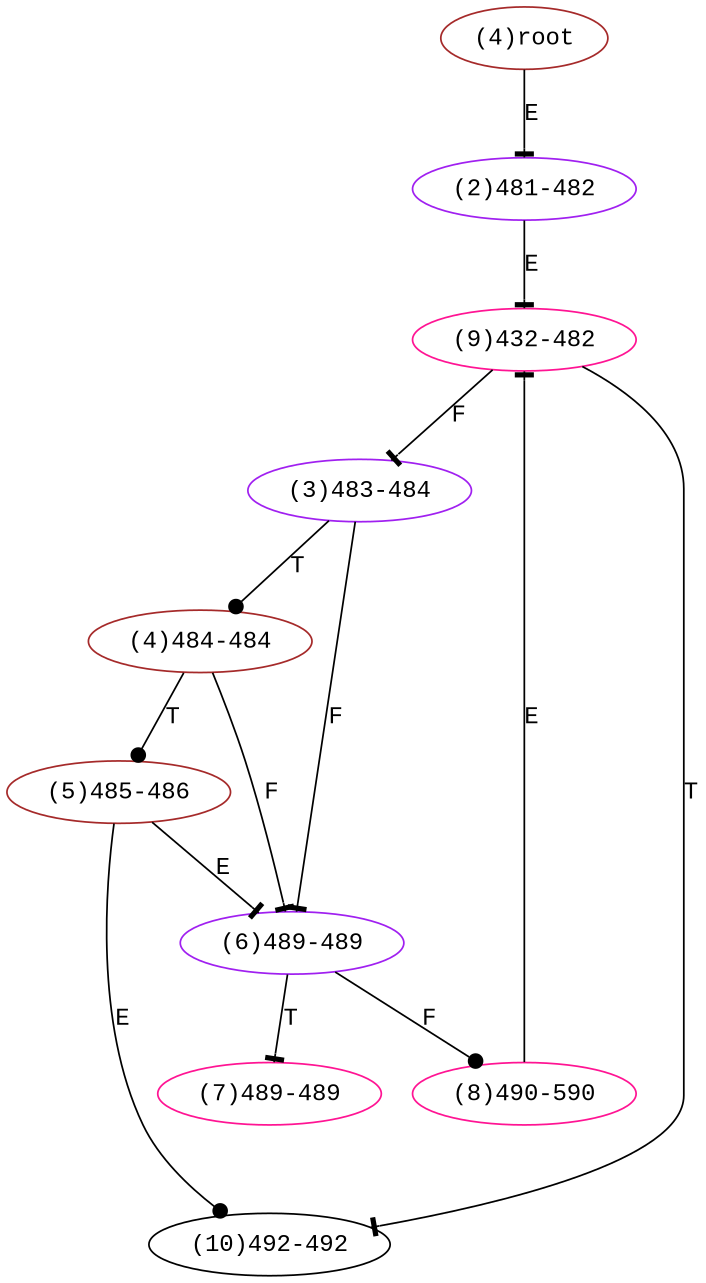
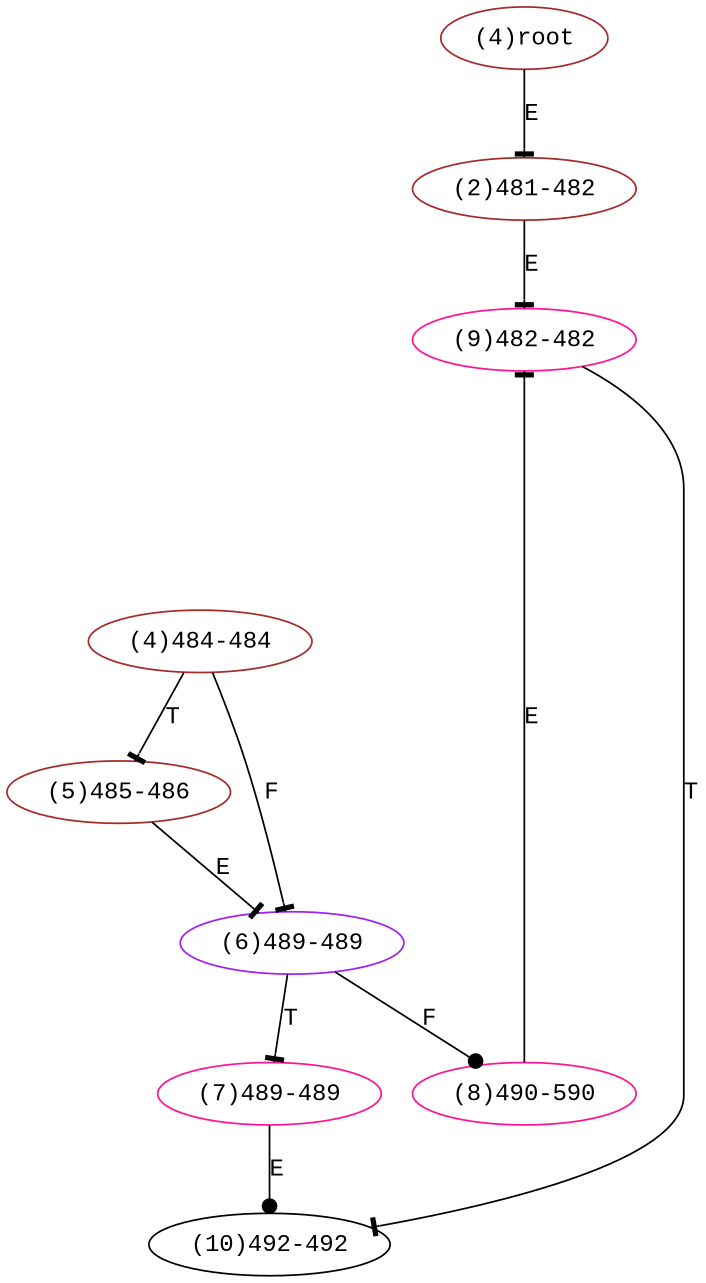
node "(2)481-482": color purple -> brown
node "(9)432-482": label "(9)432-482" -> "(9)482-482"
node "(3)483-484": removed
edge "(4)484-484" -> "(5)485-486": arrowhead dot -> tee
edge "(5)485-486" -> "(10)492-492": now "(7)489-489" -> "(10)492-492"
